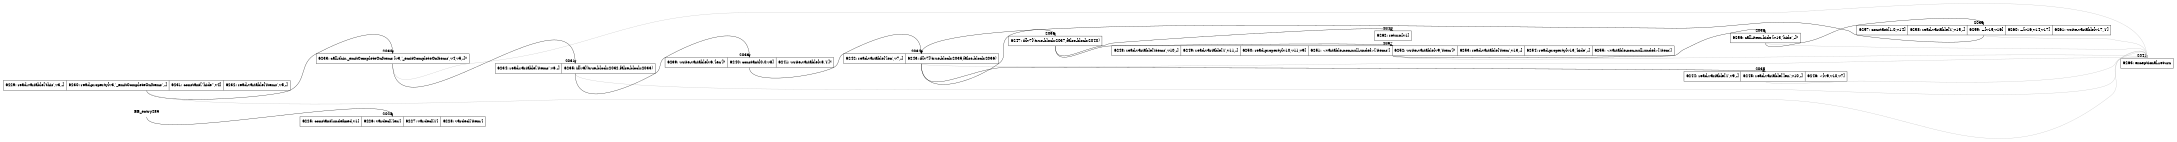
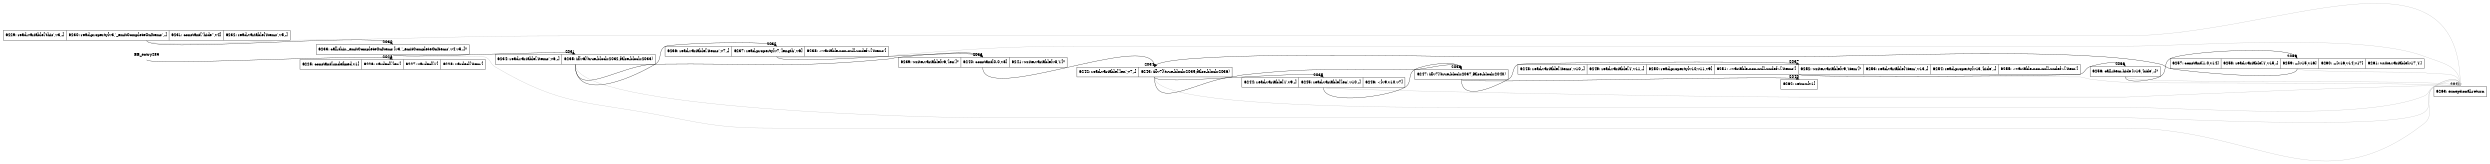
node "6236: read-variable['items',v7,-]": added
edge "6244: read-variable['i',v9,-]" -> "6247: if[v7](true-block:2037,false-block:2040)": added
